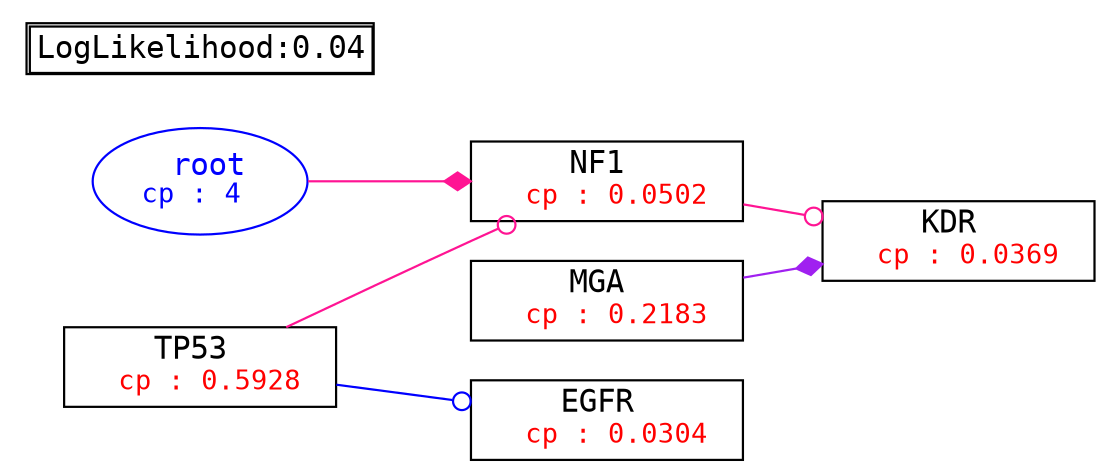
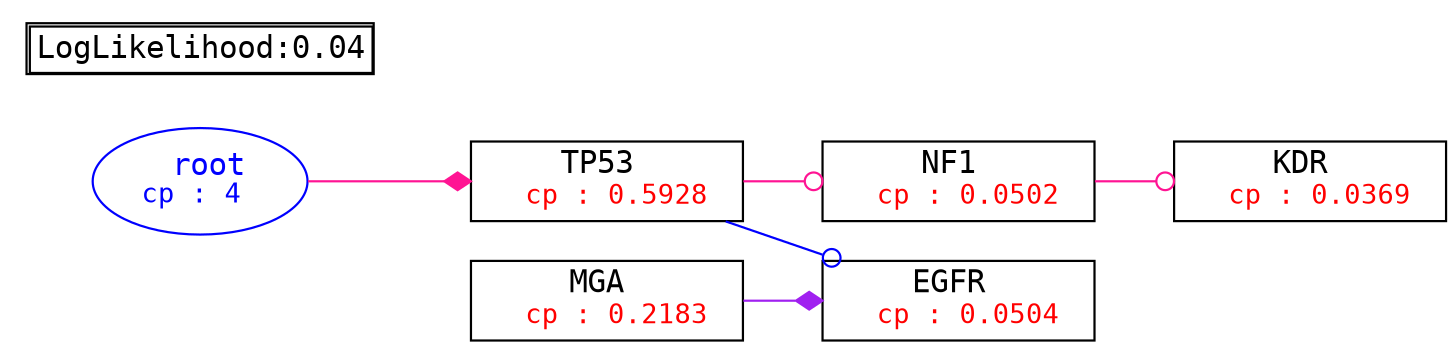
edge "root" -> "NF1": now "root" -> "TP53"
edge "MGA" -> "KDR": now "MGA" -> "EGFR"
node "EGFR": text "cp : 0.0304" -> "cp : 0.0504"
